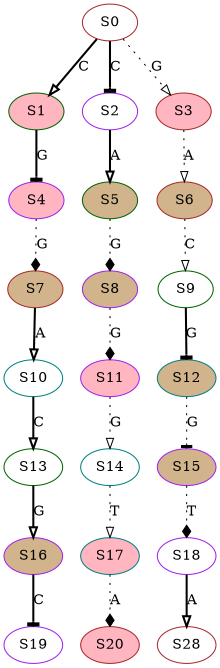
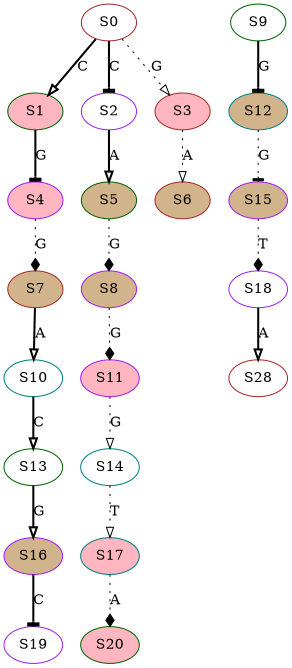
edge "S6" -> "S9": removed, label "C"
node "S20": color brown -> darkgreen
